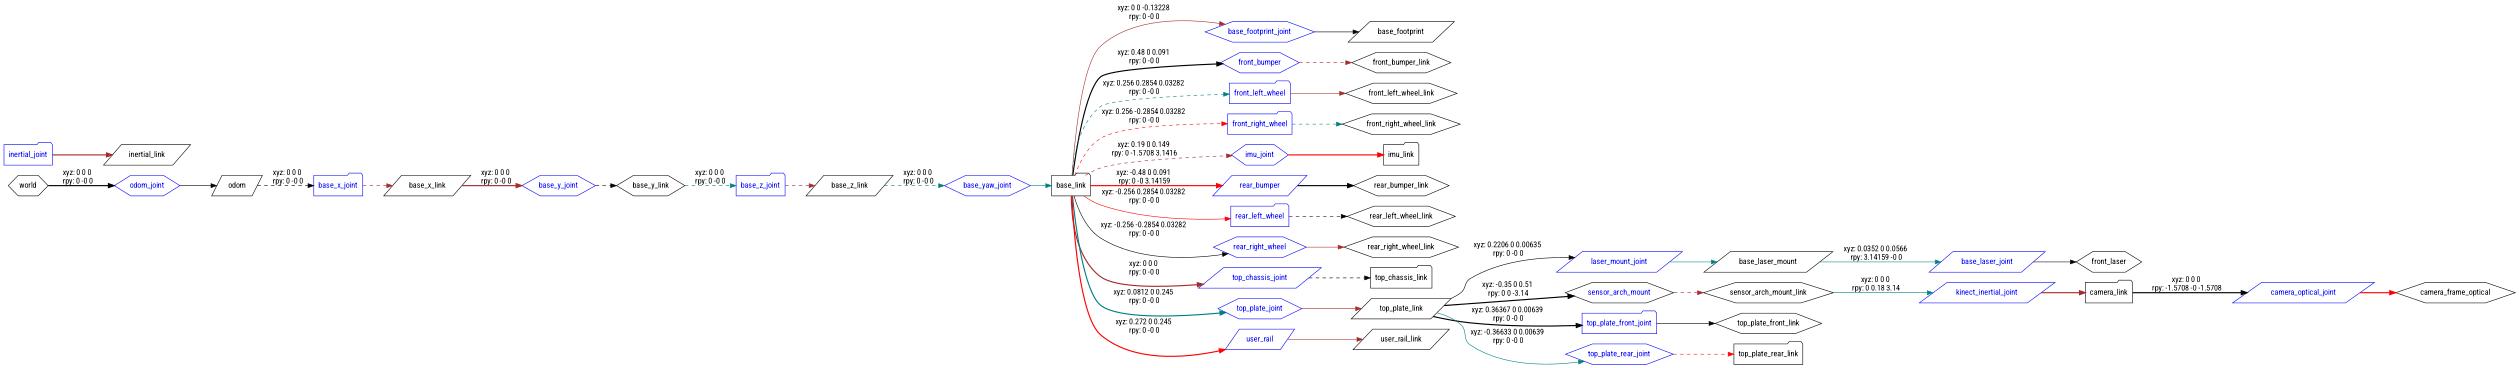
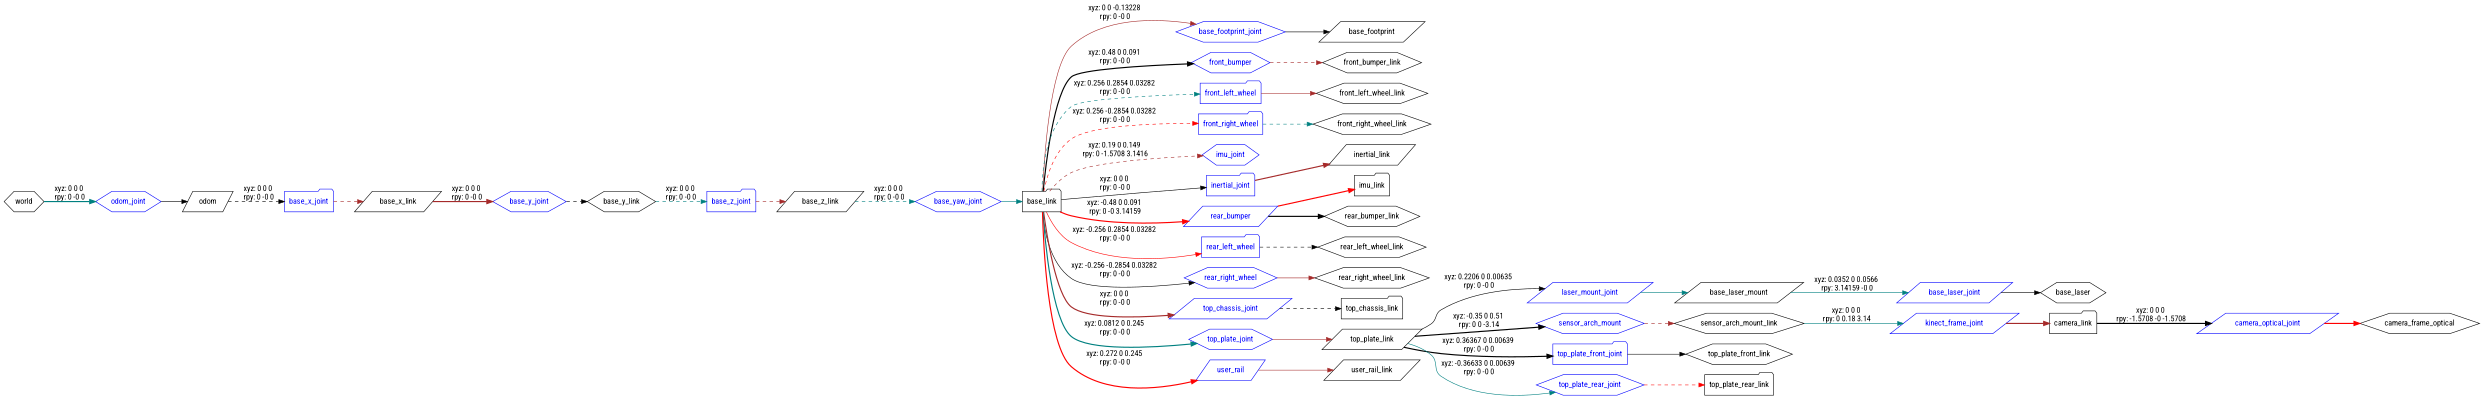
edge "imu_joint" -> "imu_link": now "rear_bumper" -> "imu_link"
edge "world" -> "odom_joint": color black -> teal
edge "base_link" -> "inertial_joint": added, label "xyz: 0 0 0 rpy: 0 -0 0"
node "front_laser": label "front_laser" -> "base_laser"
node "sensor_arch_mount": color black -> blue
node "kinect_inertial_joint": label "kinect_inertial_joint" -> "kinect_frame_joint"
